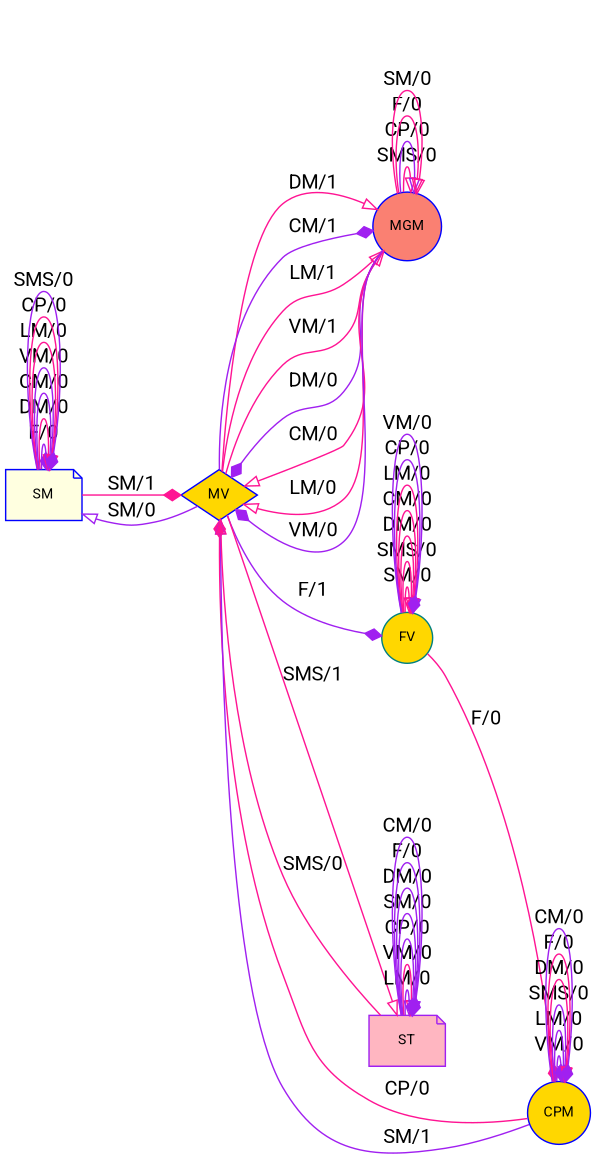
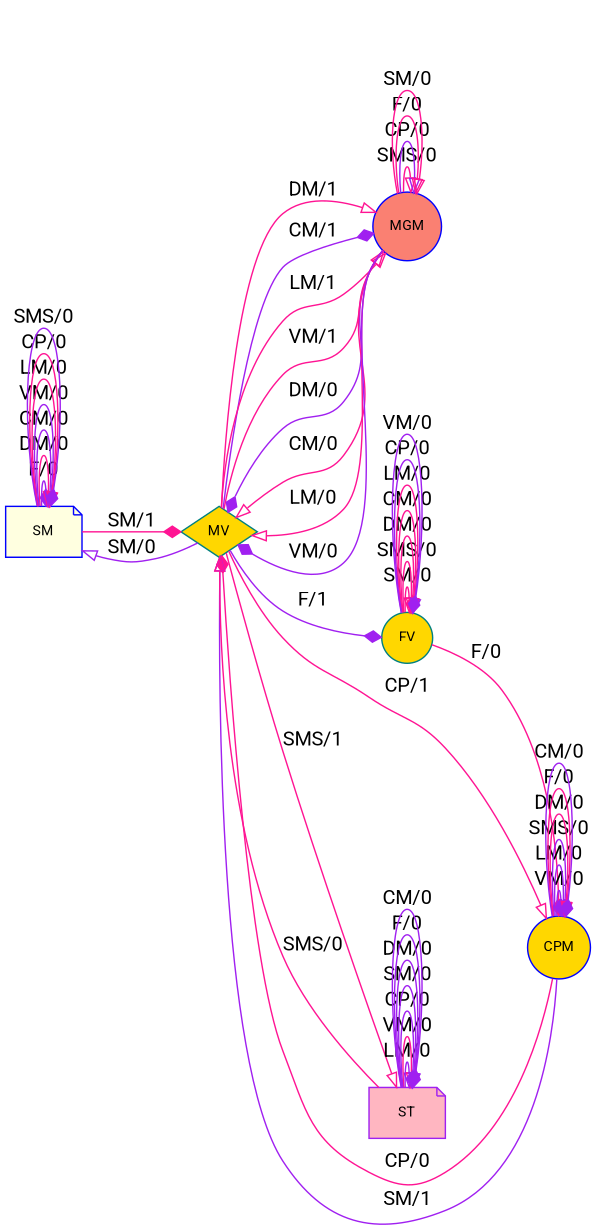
node "MV": color blue -> teal
edge "MV" -> "CPM": added, label "CP/1"
